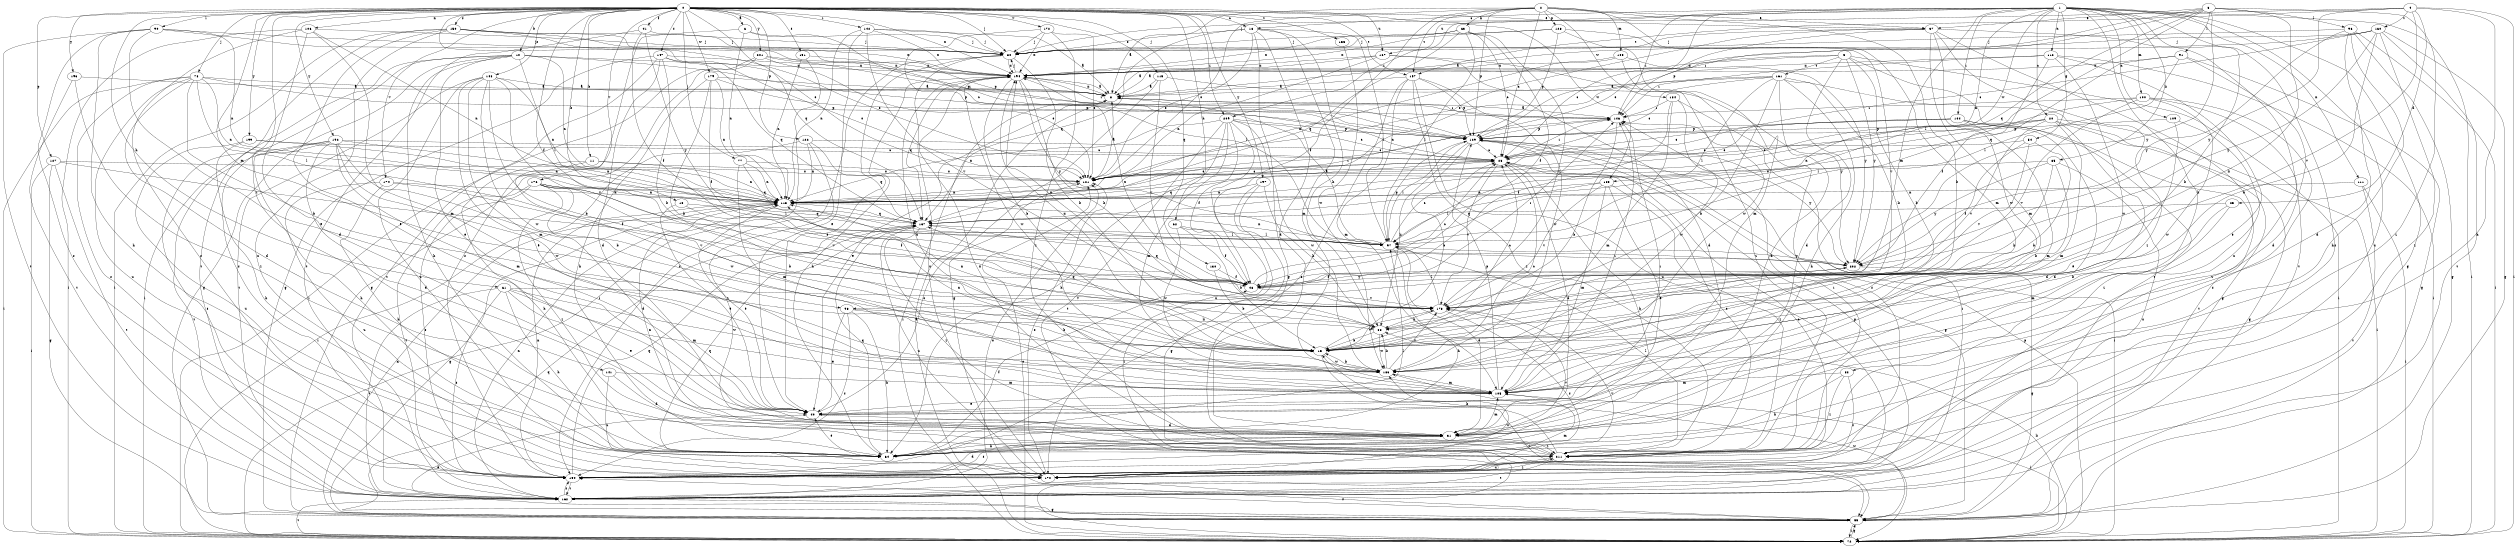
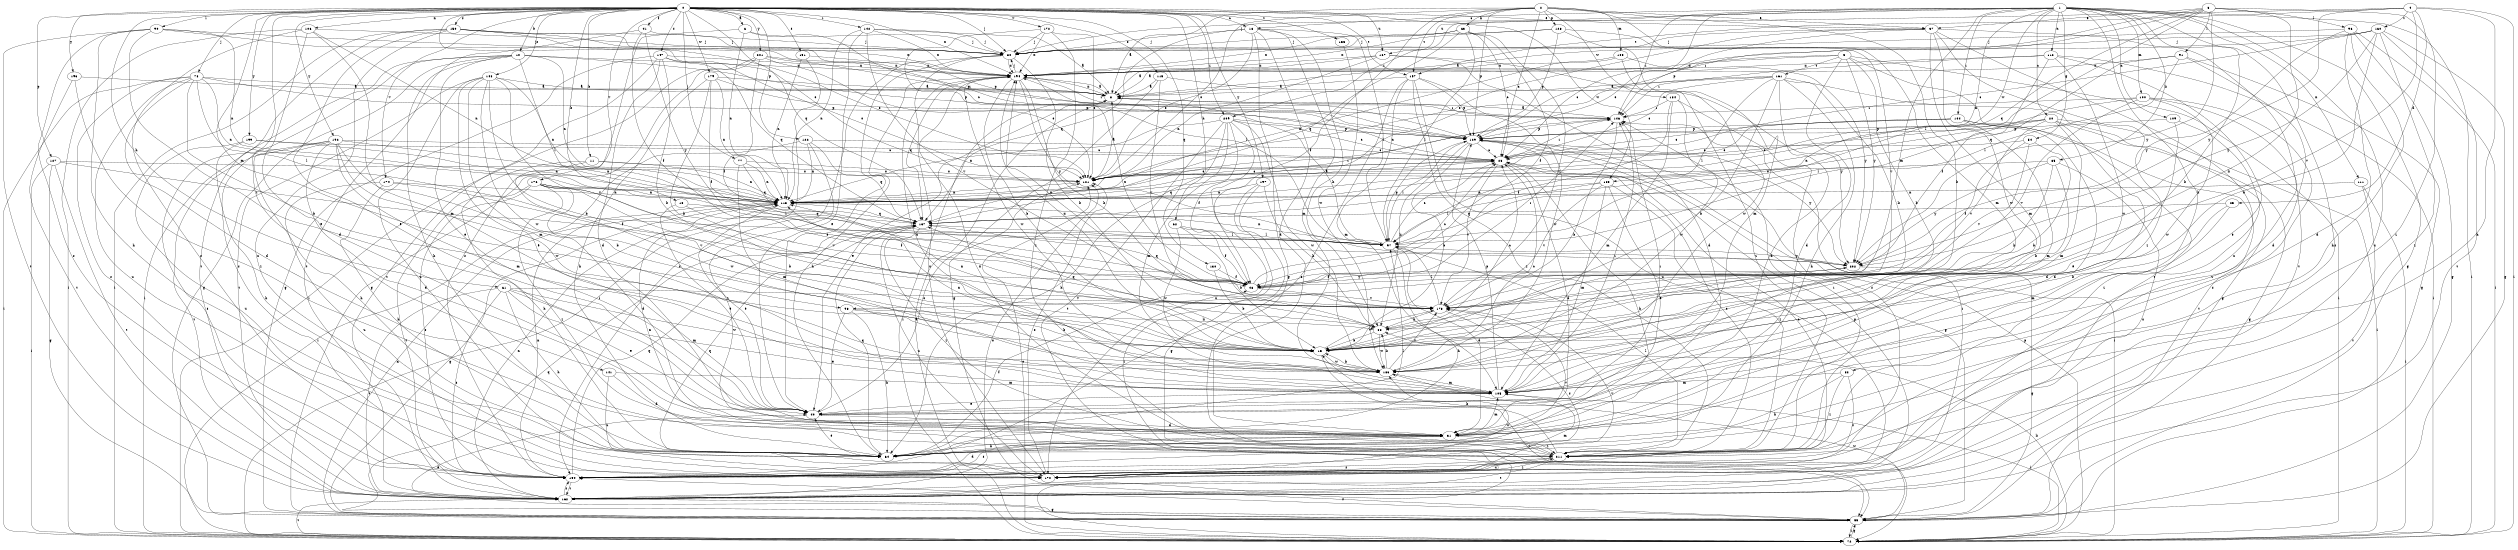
edge "0" -> "48": now "201" -> "48"
edge "98" -> "154": now "211" -> "154"
